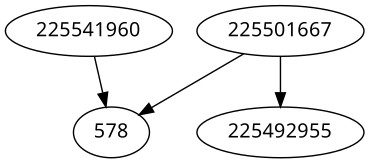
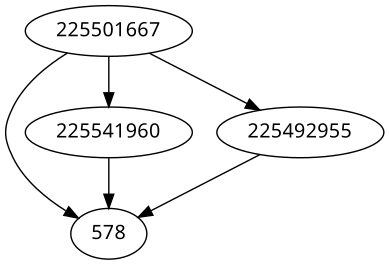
edge "225501667" -> "225541960": added
edge "225492955" -> "578": added
